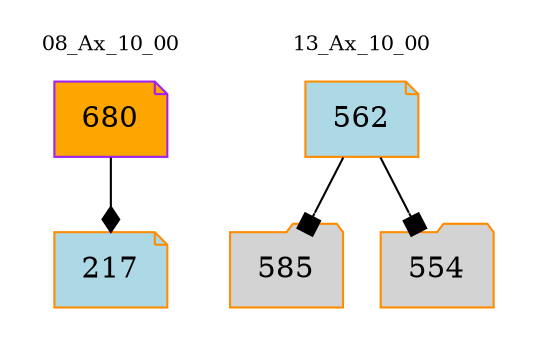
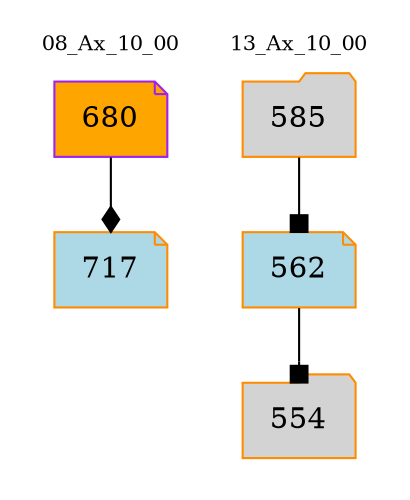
edge "562" -> "585": reversed
node "217": label "217" -> "717"
